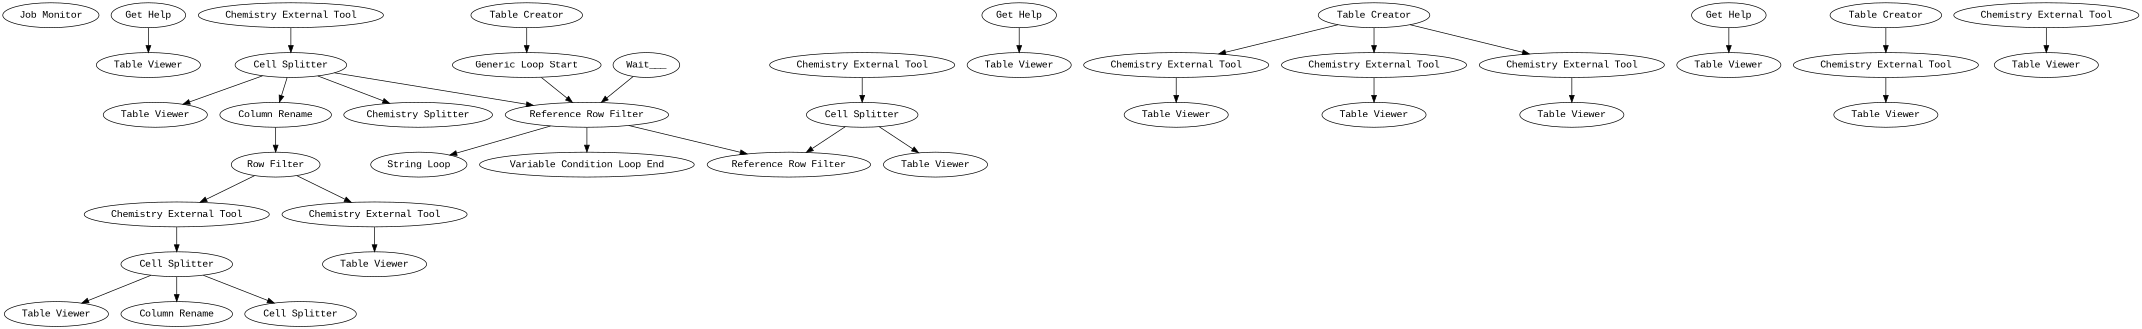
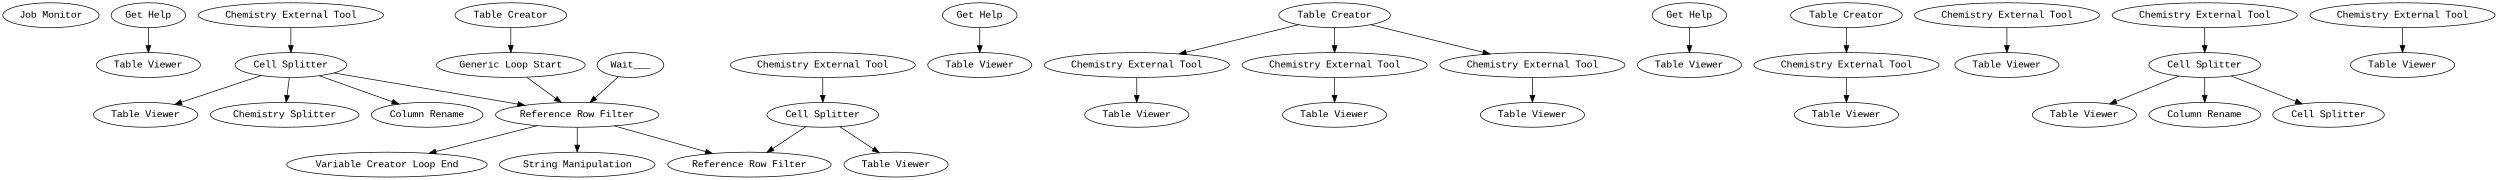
node "Row Filter": removed
node "String Loop": label "String Loop" -> "String Manipulation"
node "Variable Condition Loop End": label "Variable Condition Loop End" -> "Variable Creator Loop End"
